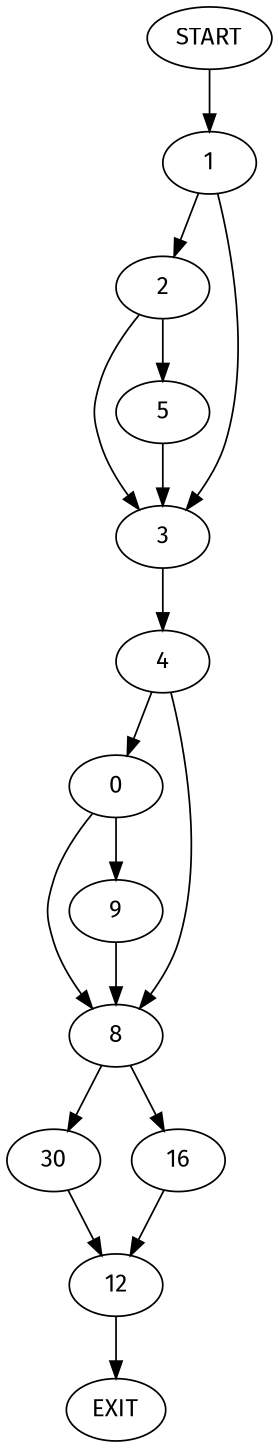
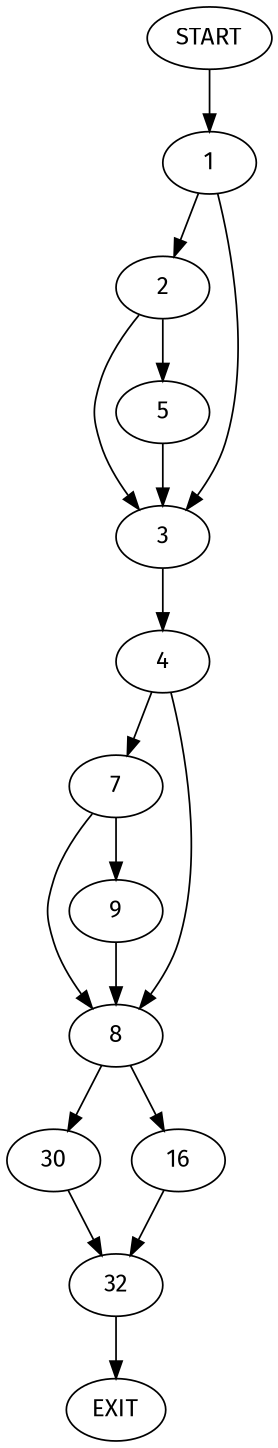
node "0": label "0" -> "7"
node "12": label "12" -> "32"
